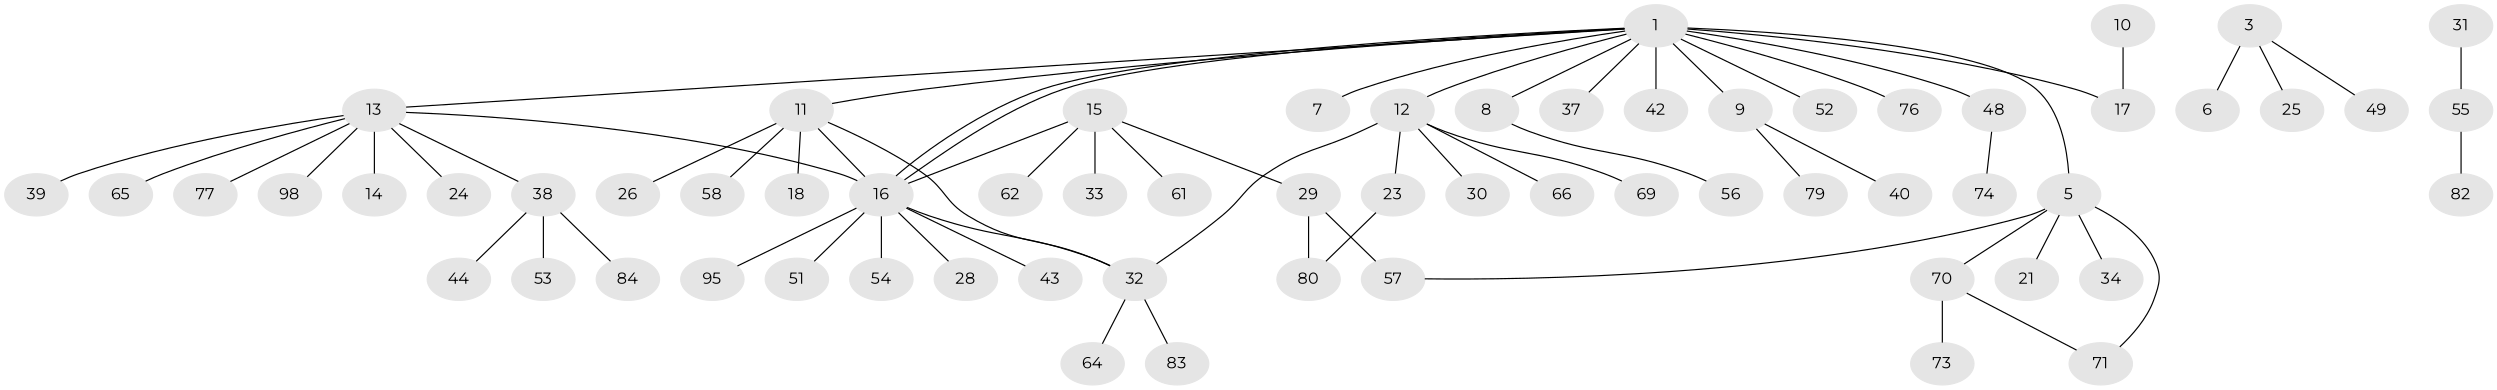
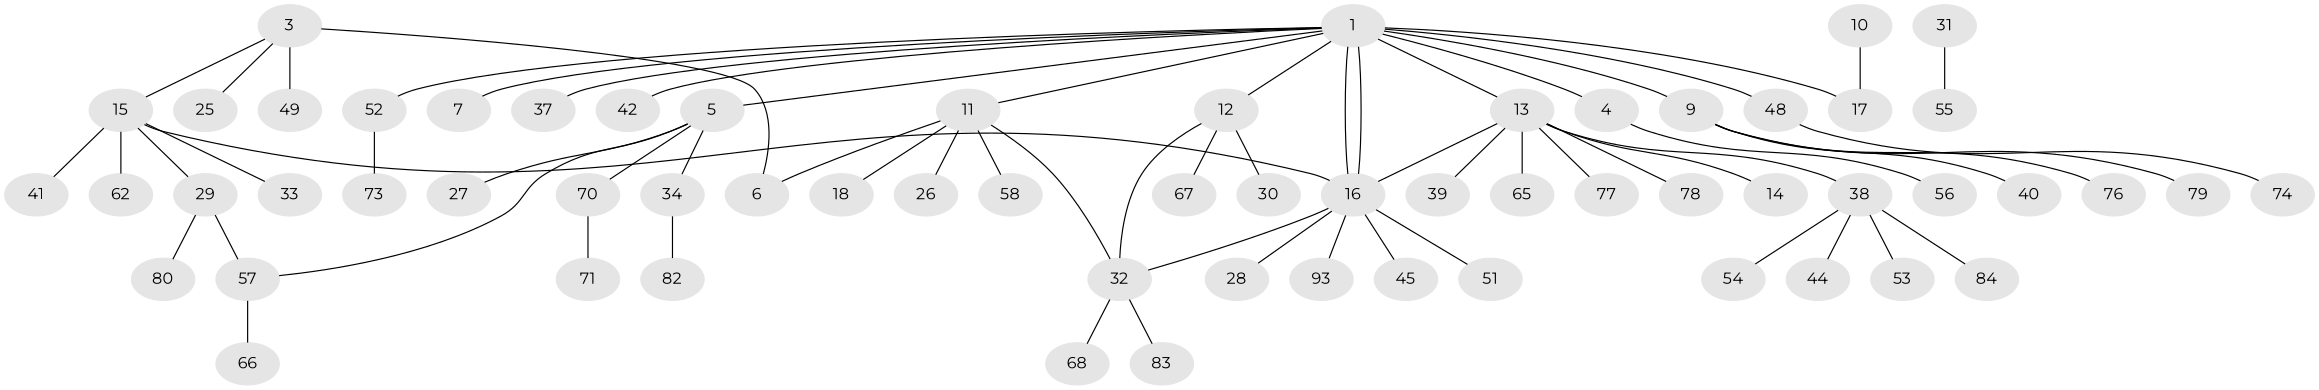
edge "1" -- "76": now "9" -- "76"
edge "3" -- "15": added
node "8": label "8" -> "4"
edge "11" -- "16": now "11" -- "6"
edge "12" -- "66": now "57" -- "66"
edge "55" -- "82": now "34" -- "82"
node "98": label "98" -> "78"
node "24": removed
node "61": label "61" -> "41"
node "23": removed
node "69": label "69" -> "67"
edge "16" -- "54": now "38" -- "54"
edge "5" -- "71": removed
node "95": label "95" -> "45"
node "43": label "43" -> "93"
node "21": label "21" -> "27"
edge "70" -- "73": now "52" -- "73"
node "64": label "64" -> "68"
